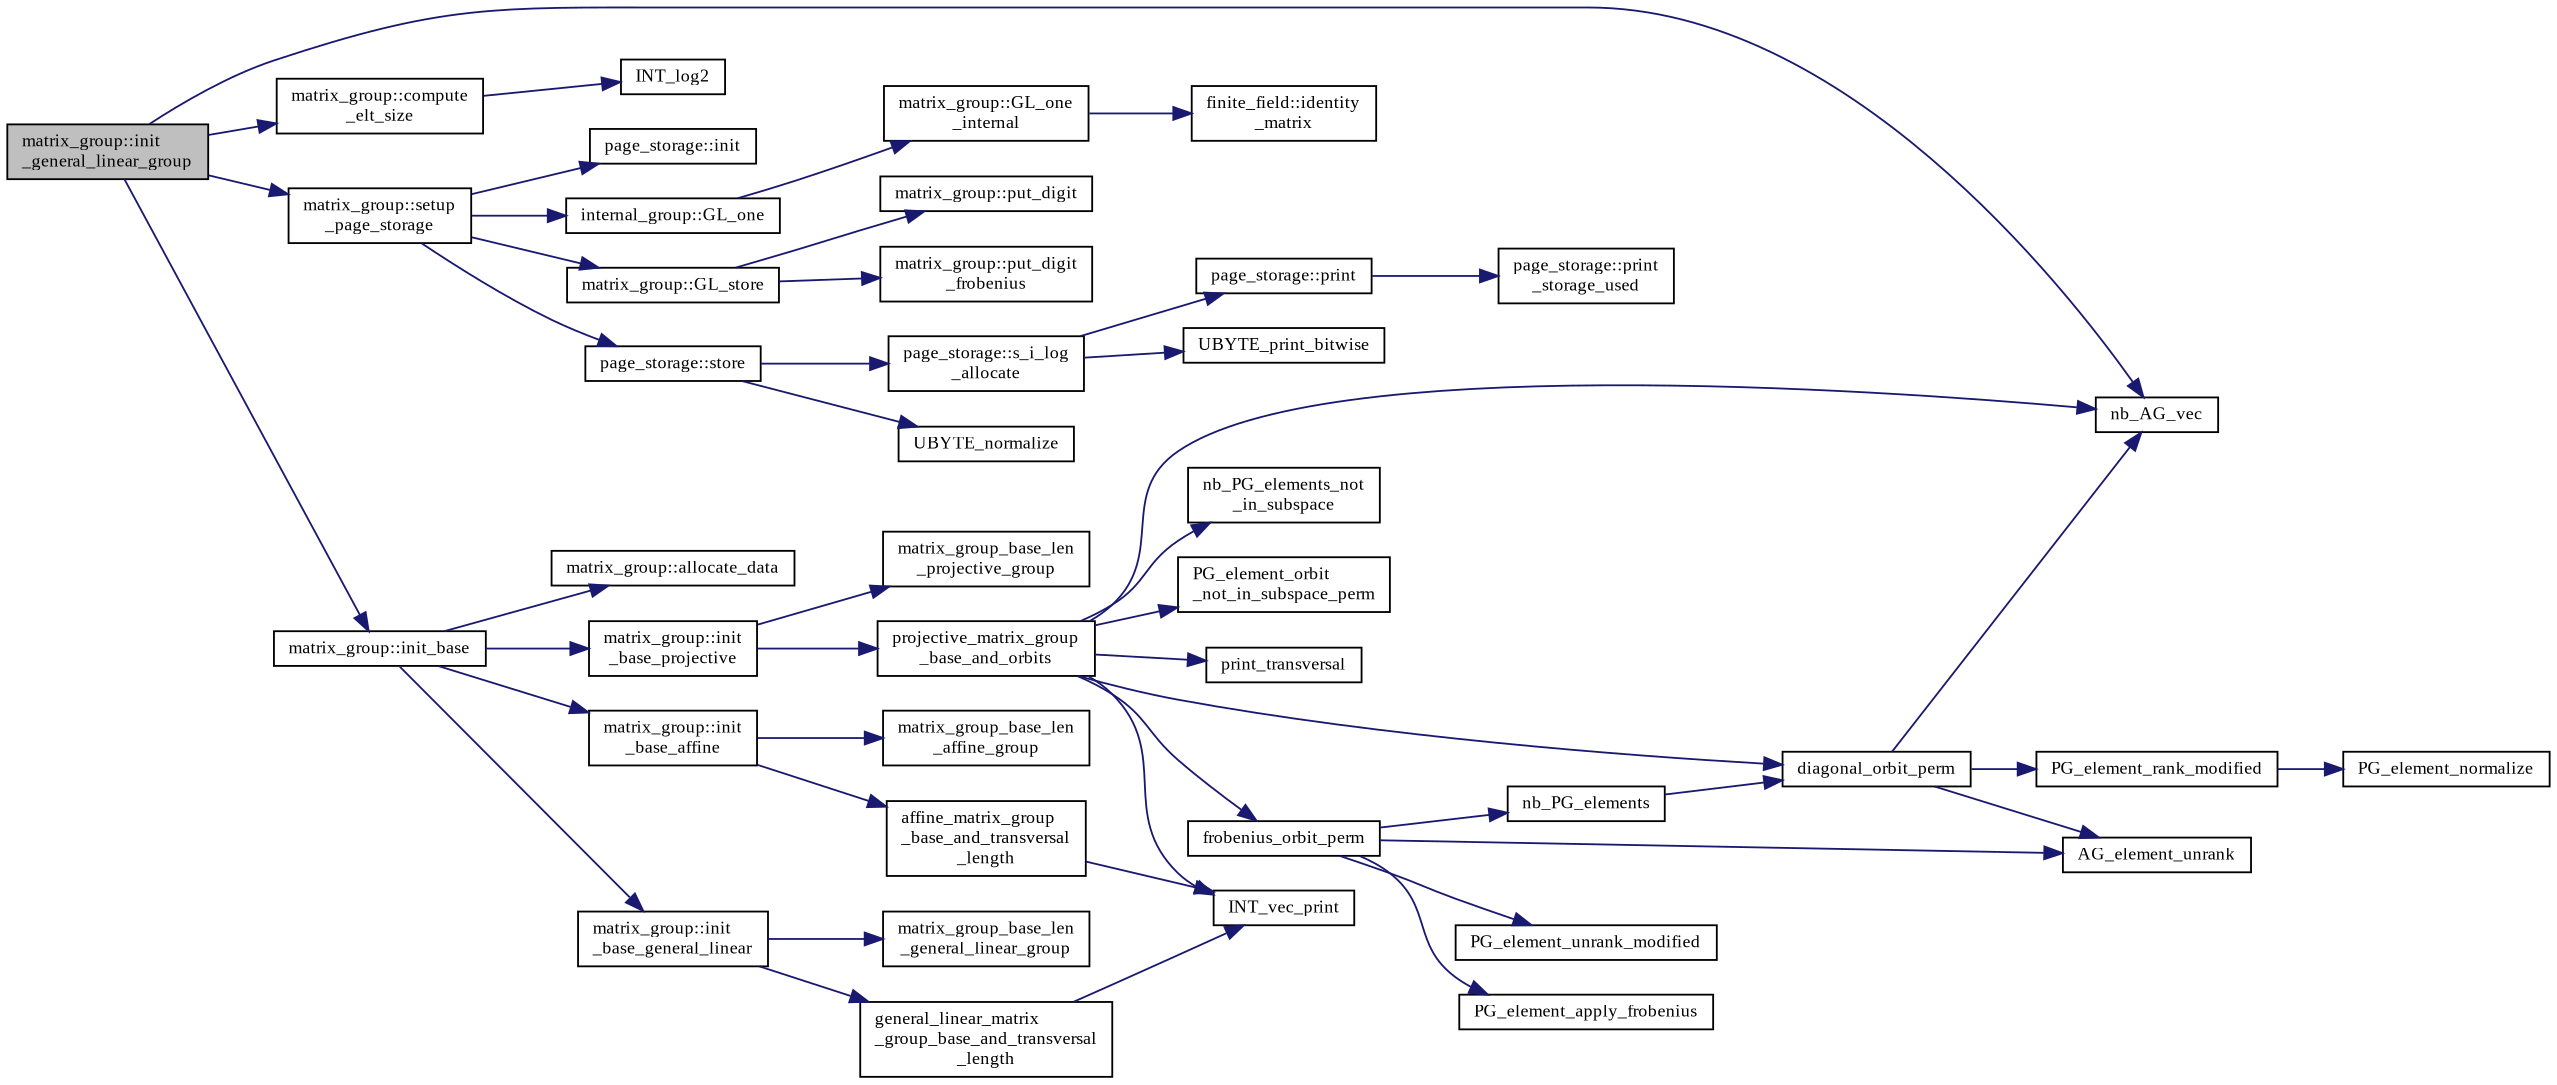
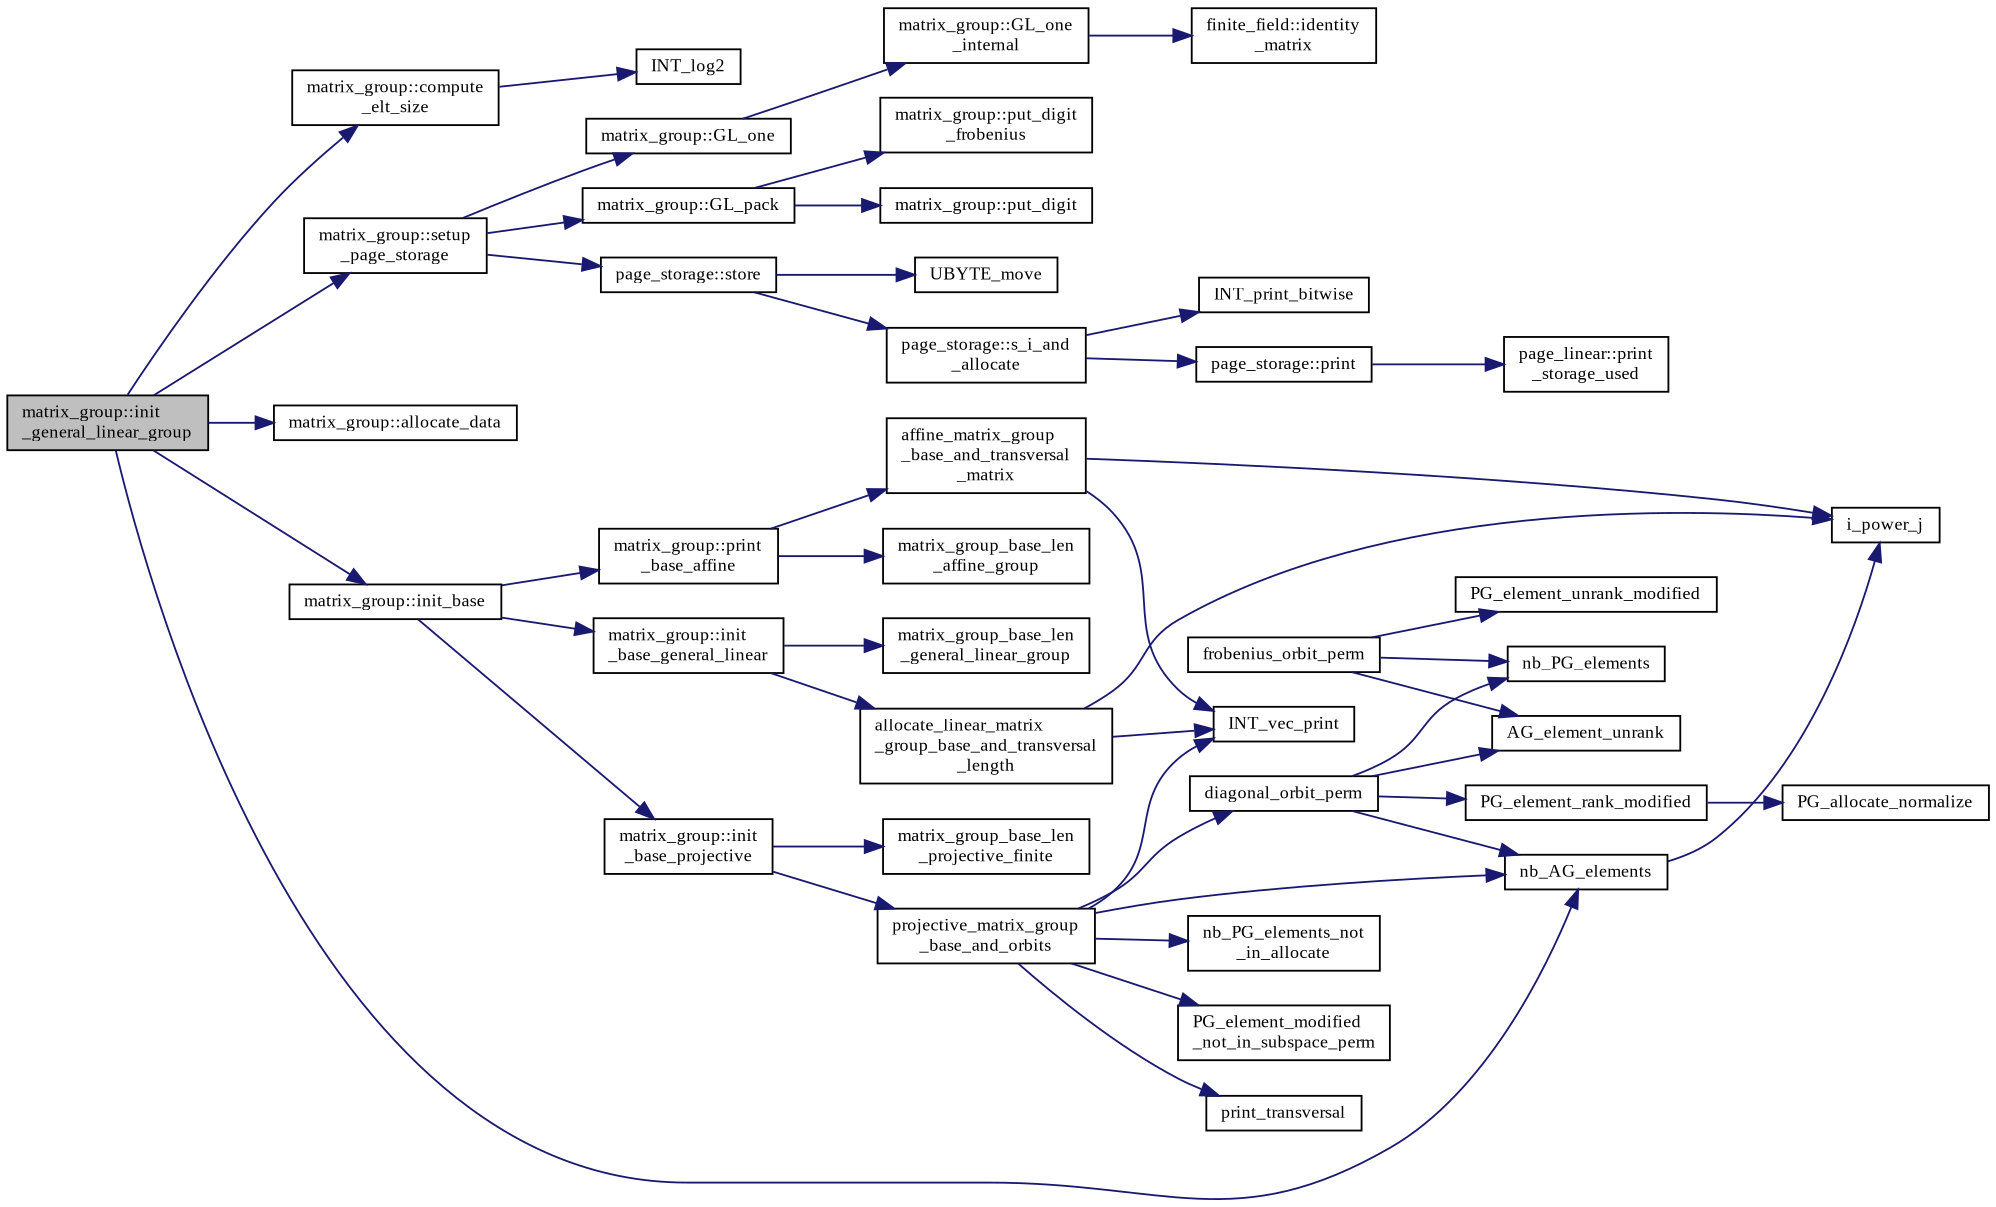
node "page_storage::init": removed
node "internal_group::GL_one": label "internal_group::GL_one" -> "matrix_group::GL_one"
node "page_storage::print _storage_used": label "page_storage::print _storage_used" -> "page_linear::print _storage_used"
node "matrix_group::GL_store": label "matrix_group::GL_store" -> "matrix_group::GL_pack"
node "UBYTE_print_bitwise": label "UBYTE_print_bitwise" -> "INT_print_bitwise"
node "page_storage::s_i_log _allocate": label "page_storage::s_i_log _allocate" -> "page_storage::s_i_and _allocate"
node "nb_AG_vec": label "nb_AG_vec" -> "nb_AG_elements"
node "UBYTE_normalize": label "UBYTE_normalize" -> "UBYTE_move"
node "nb_PG_elements_not _in_subspace": label "nb_PG_elements_not _in_subspace" -> "nb_PG_elements_not _in_allocate"
node "i_power_j": added
node "matrix_group_base_len _projective_group": label "matrix_group_base_len _projective_group" -> "matrix_group_base_len _projective_finite"
node "PG_element_orbit _not_in_subspace_perm": label "PG_element_orbit _not_in_subspace_perm" -> "PG_element_modified _not_in_subspace_perm"
edge "matrix_group::init_base" -> "matrix_group::allocate_data": now "matrix_group::init _general_linear_group" -> "matrix_group::allocate_data"
node "matrix_group::init _base_affine": label "matrix_group::init _base_affine" -> "matrix_group::print _base_affine"
edge "projective_matrix_group _base_and_orbits" -> "frobenius_orbit_perm": removed
node "PG_element_normalize": label "PG_element_normalize" -> "PG_allocate_normalize"
edge "nb_PG_elements" -> "diagonal_orbit_perm": reversed
node "affine_matrix_group _base_and_transversal _length": label "affine_matrix_group _base_and_transversal _length" -> "affine_matrix_group _base_and_transversal _matrix"
node "PG_element_apply_frobenius": removed
node "general_linear_matrix _group_base_and_transversal _length": label "general_linear_matrix _group_base_and_transversal _length" -> "allocate_linear_matrix _group_base_and_transversal _length"
